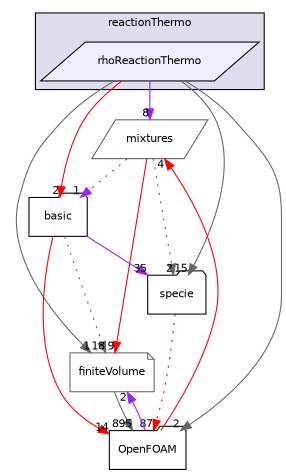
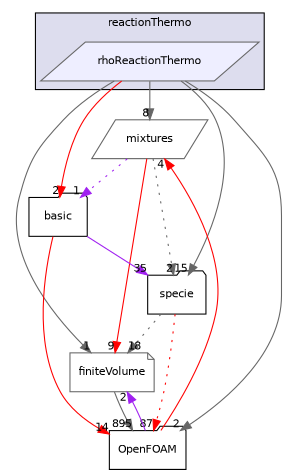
node "rhoReactionThermo": color black -> gray40
edge "rhoReactionThermo" -> "mixtures": color purple -> gray40
edge "basic" -> "finiteVolume": now "specie" -> "finiteVolume"
